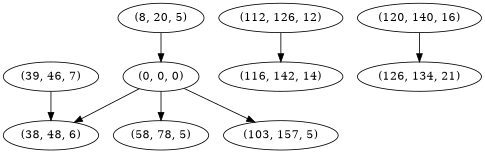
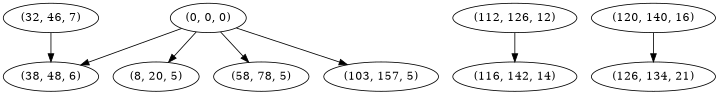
edge "(8, 20, 5)" -> "(0, 0, 0)": reversed
node "(39, 46, 7)": label "(39, 46, 7)" -> "(32, 46, 7)"
